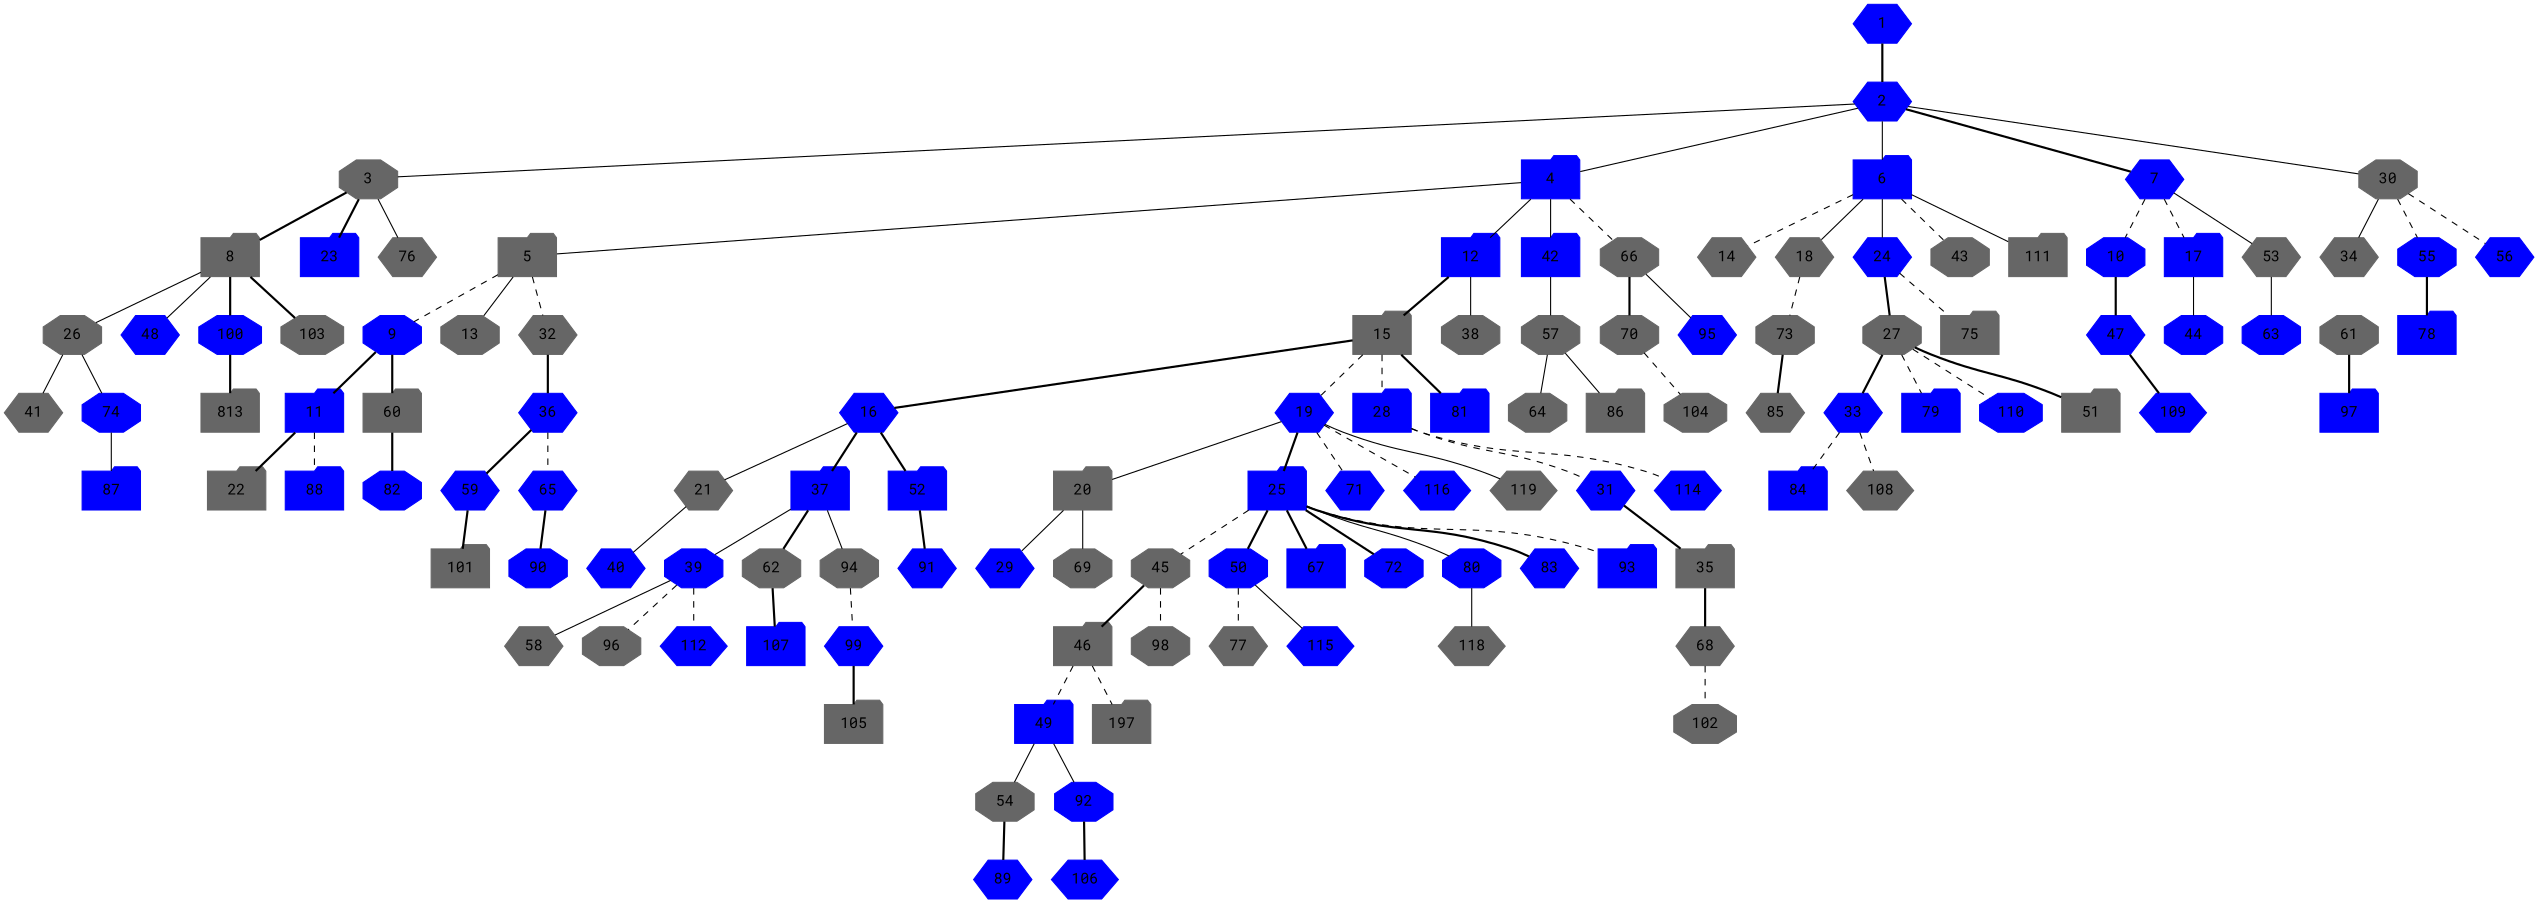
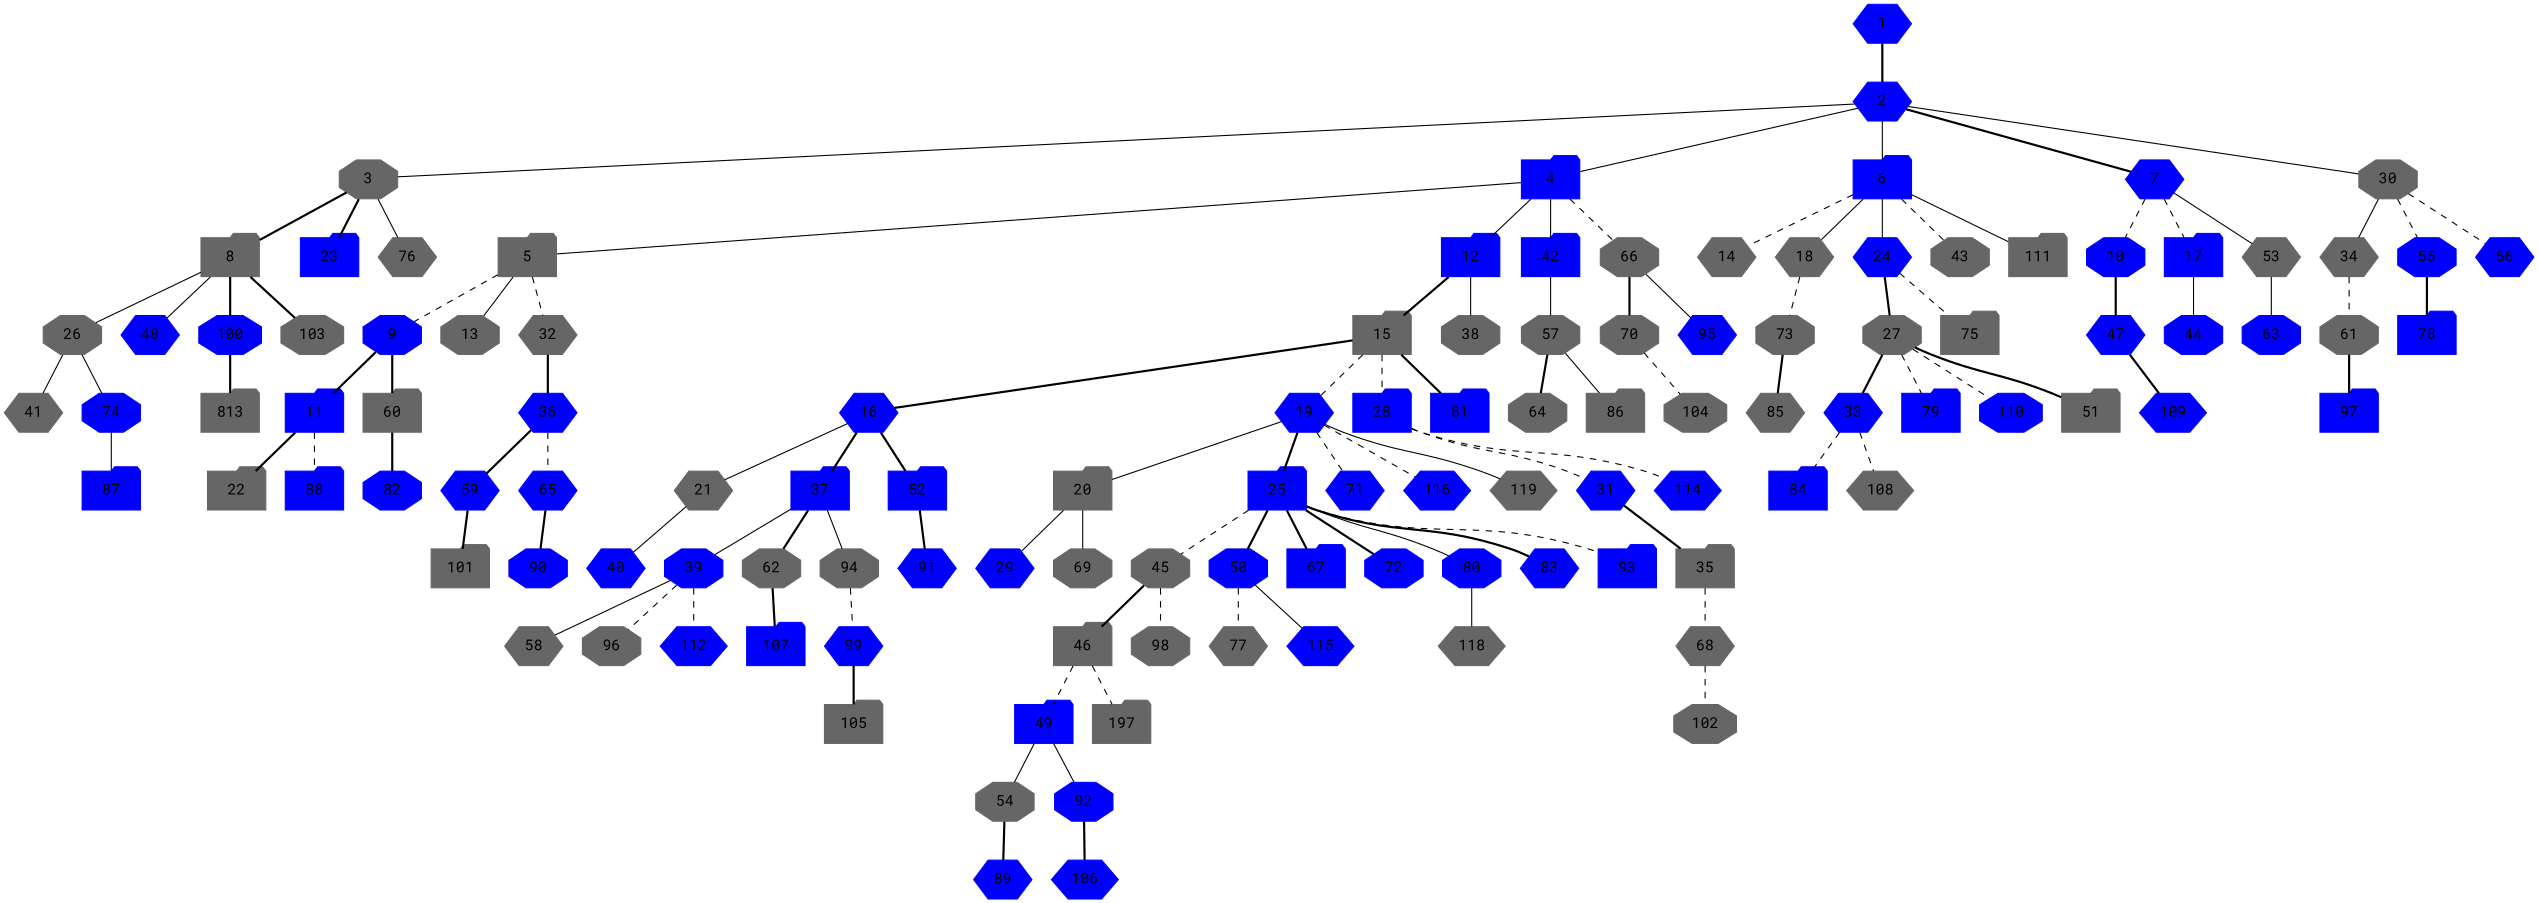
edge "34" -- "61": added
edge "57" -- "64": style solid -> bold
edge "35" -- "68": style bold -> dashed
